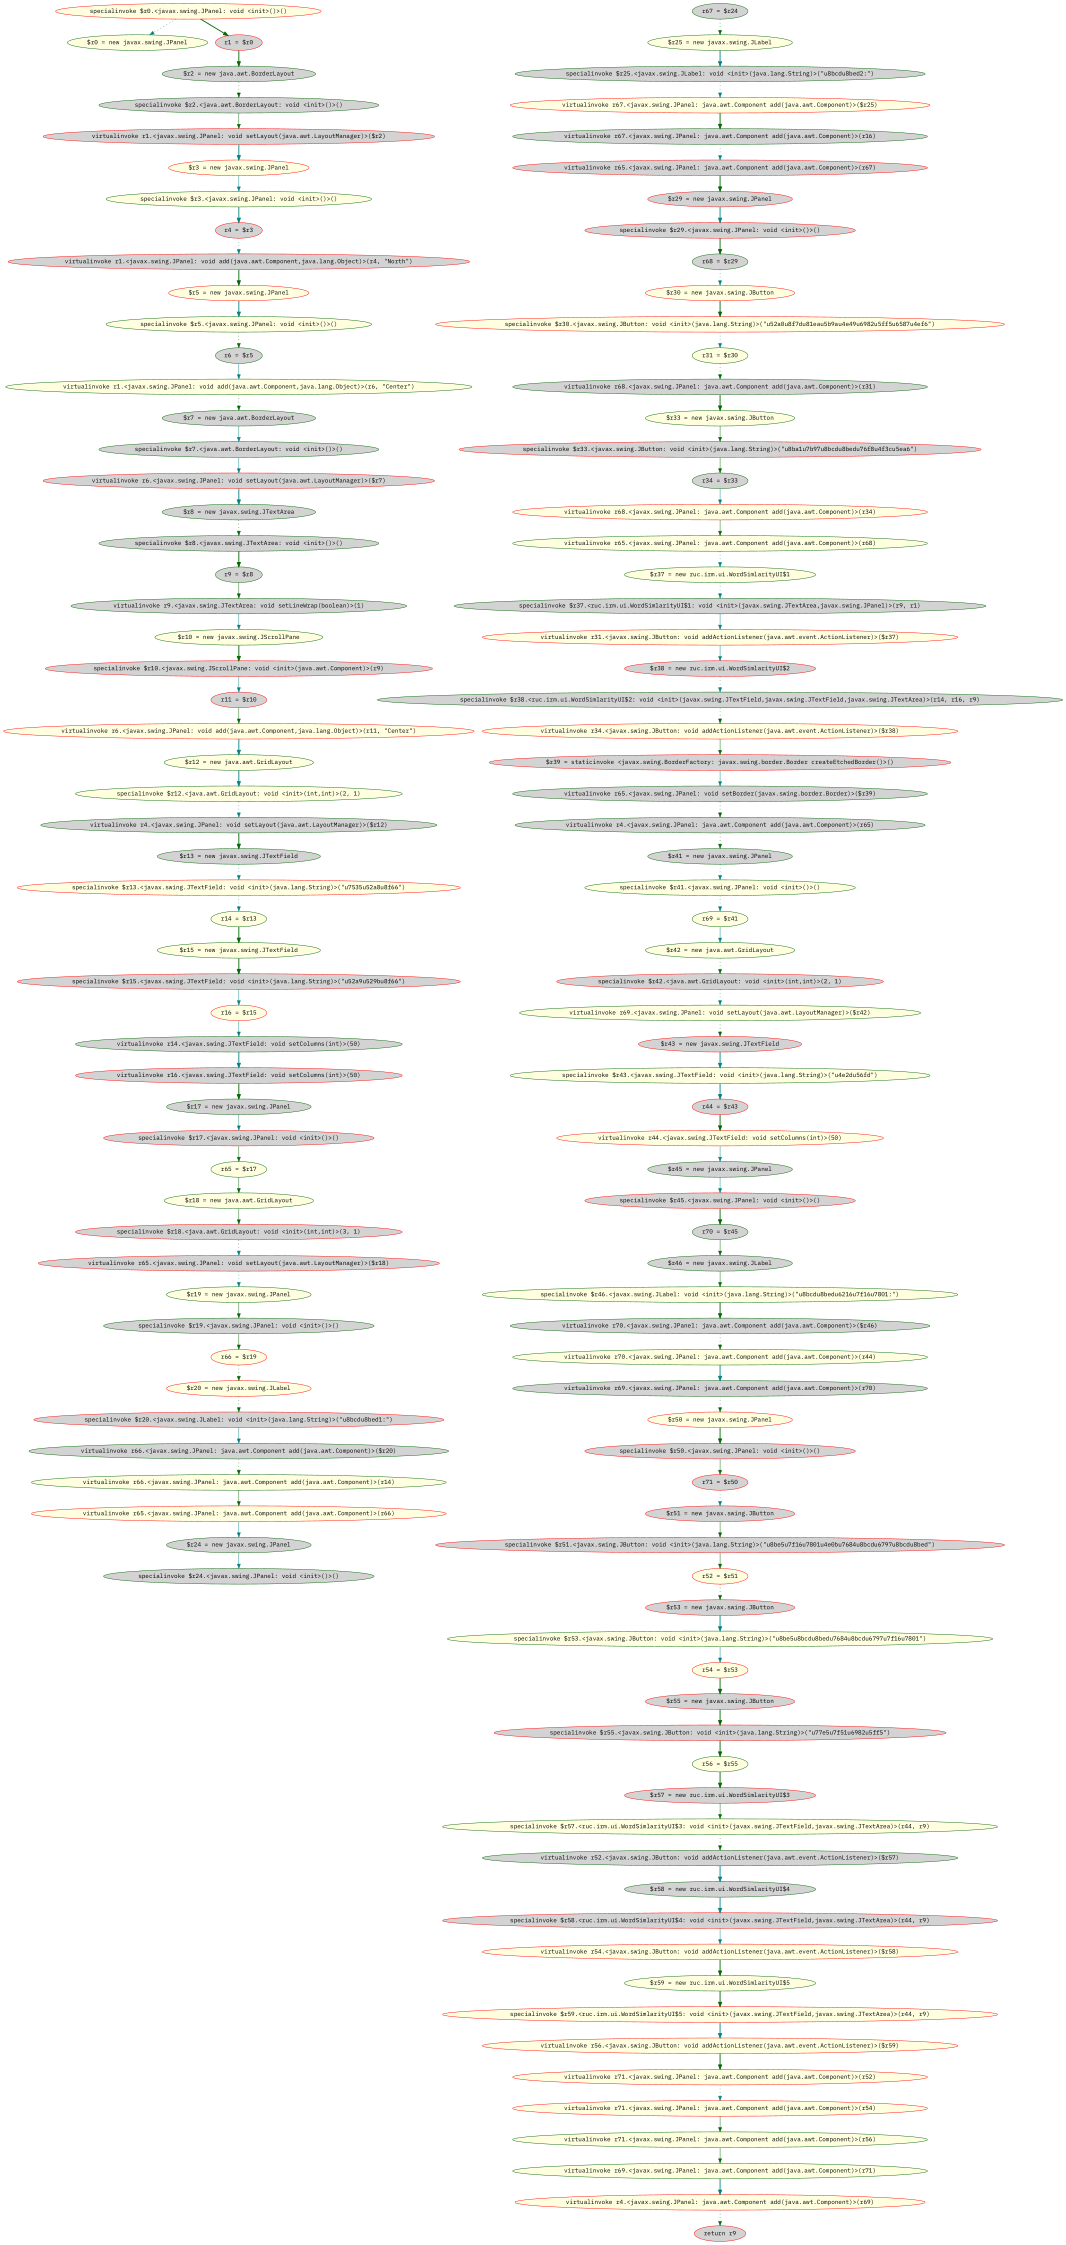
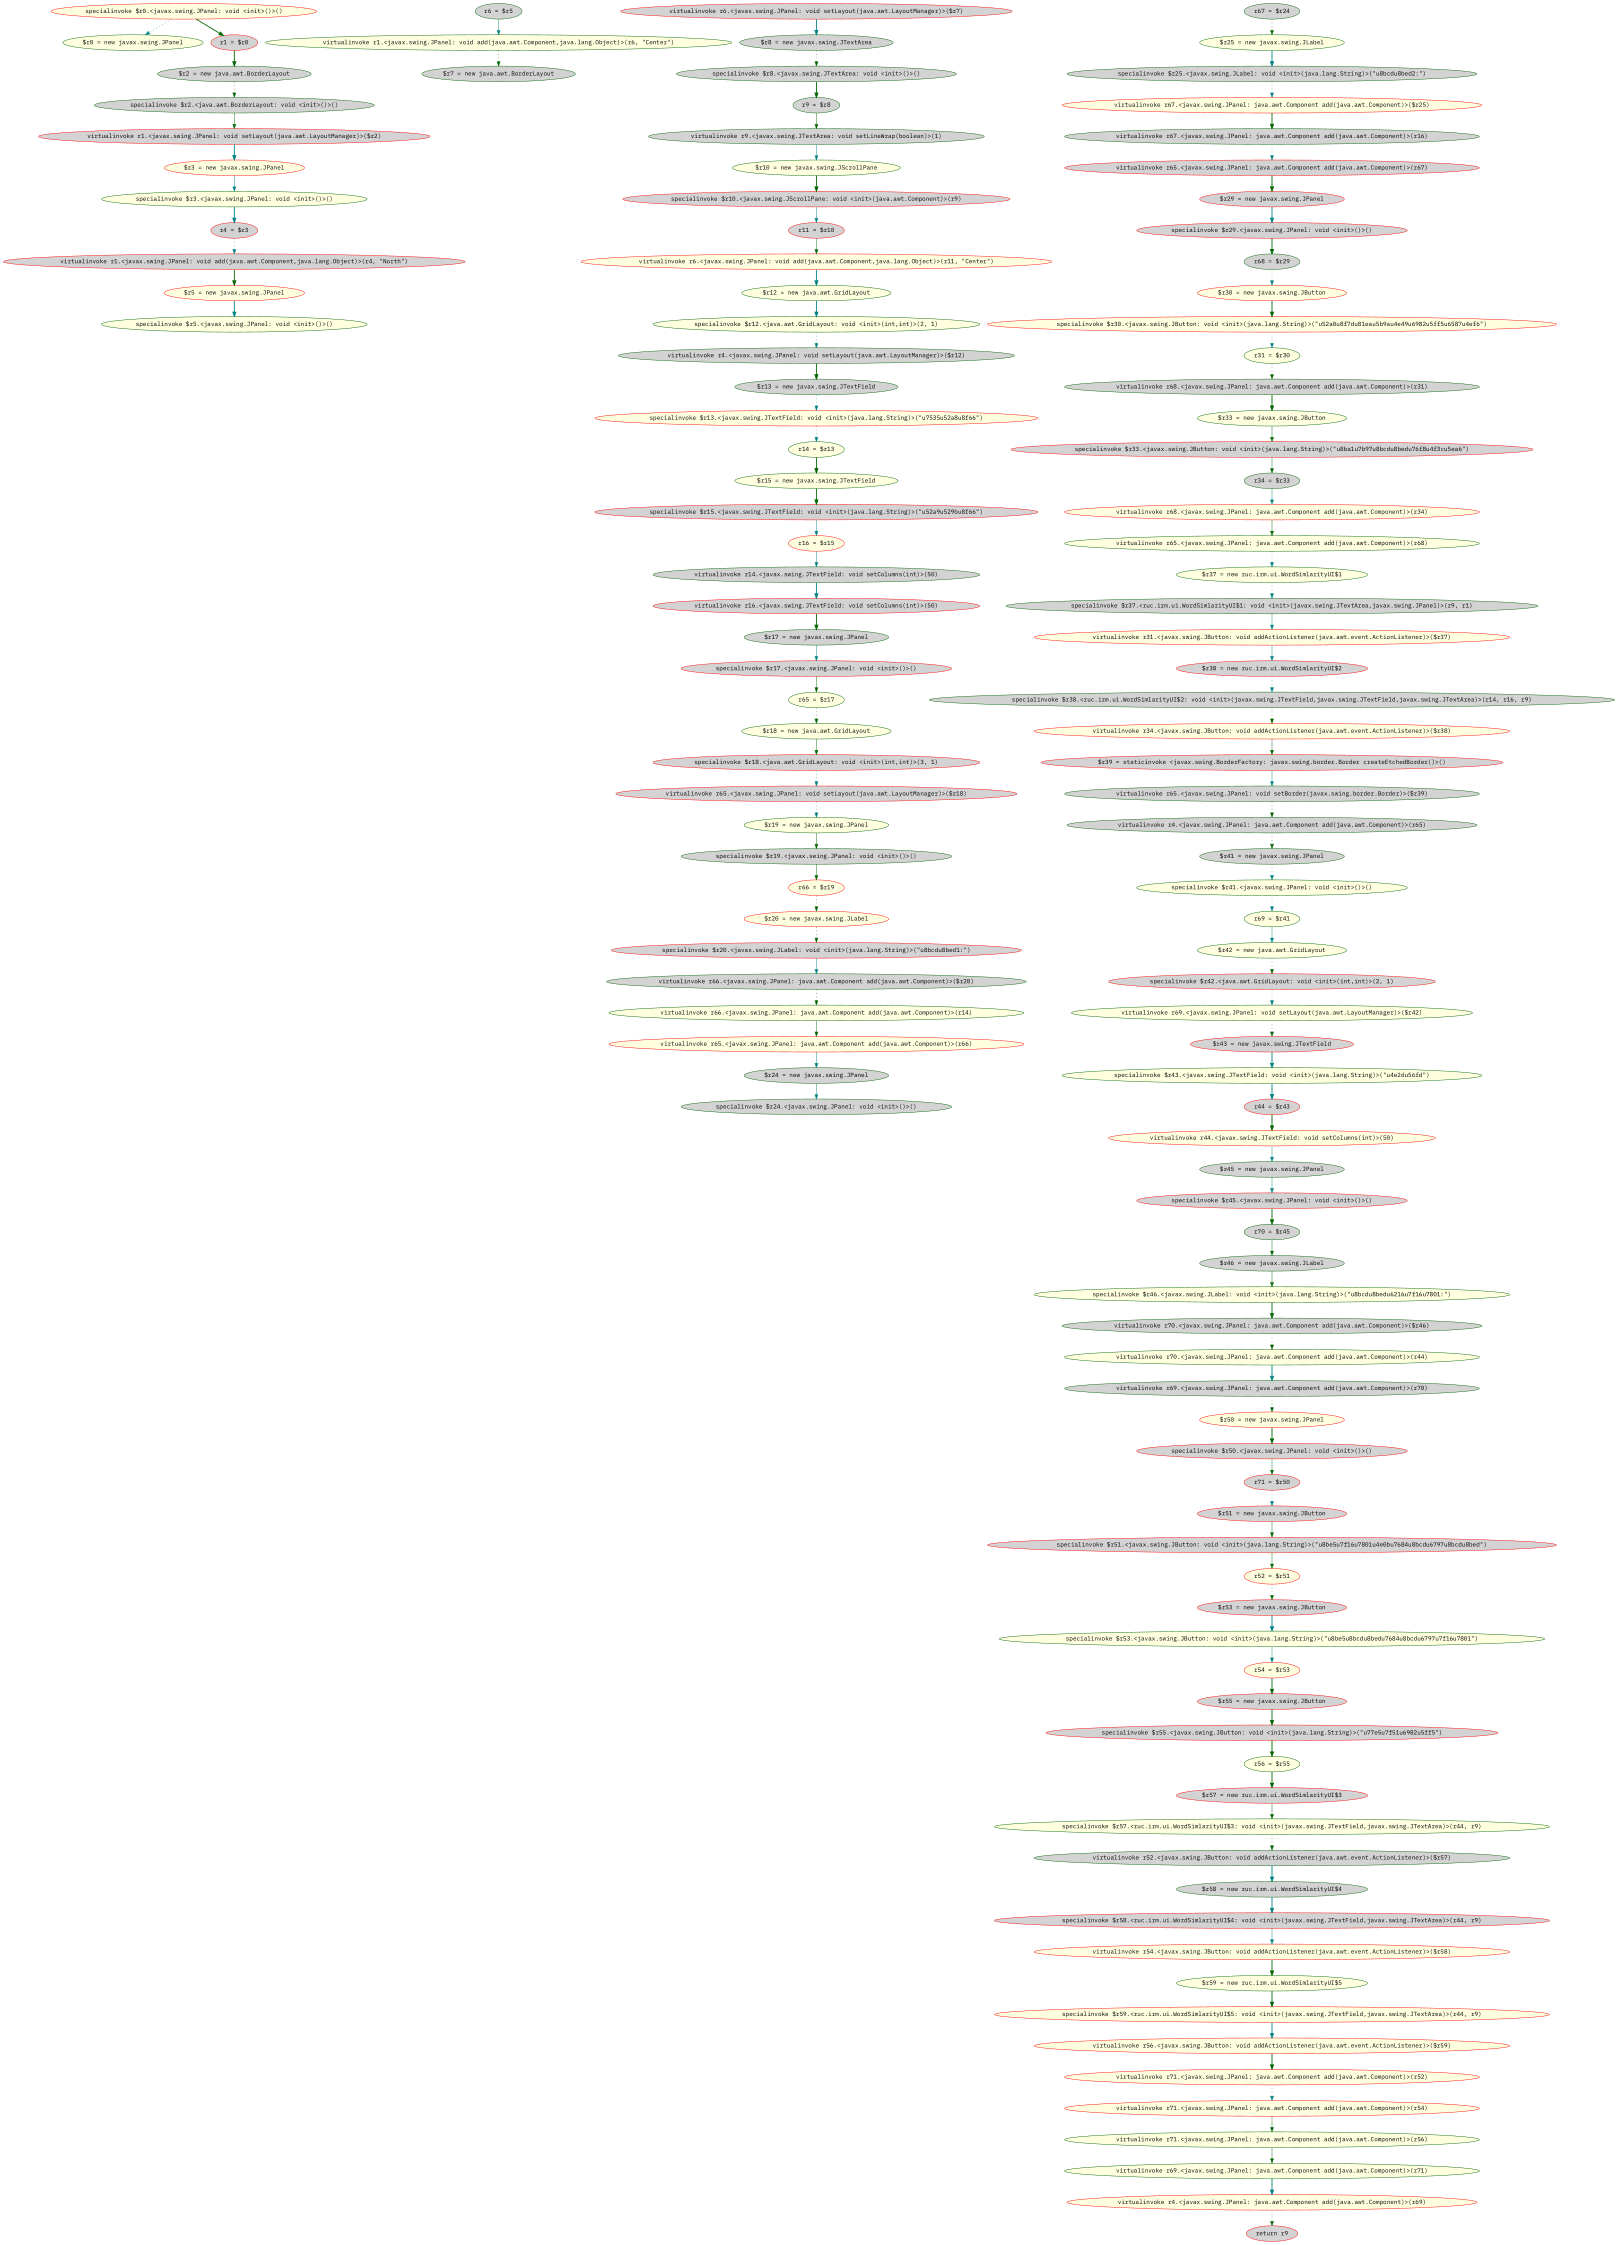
edge "specialinvoke $r5.<javax.swing.JPanel: void <init>()>()" -> "r6 = $r5": removed
node "specialinvoke $r7.<java.awt.BorderLayout: void <init>()>()": removed
edge "r65 = $r17" -> "$r18 = new java.awt.GridLayout": style solid -> dotted
